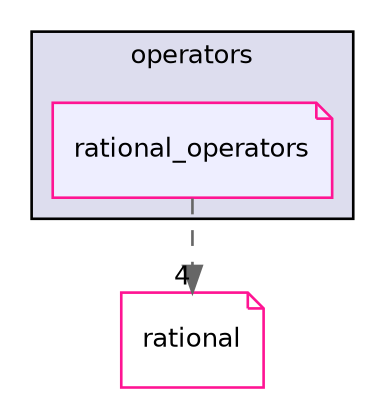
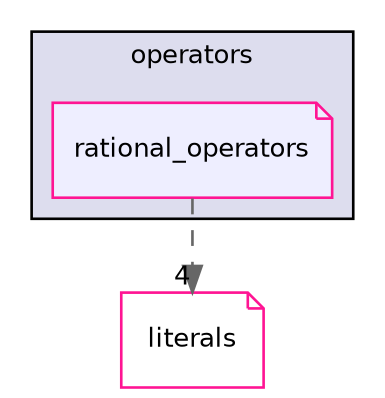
node "rational": label "rational" -> "literals"
